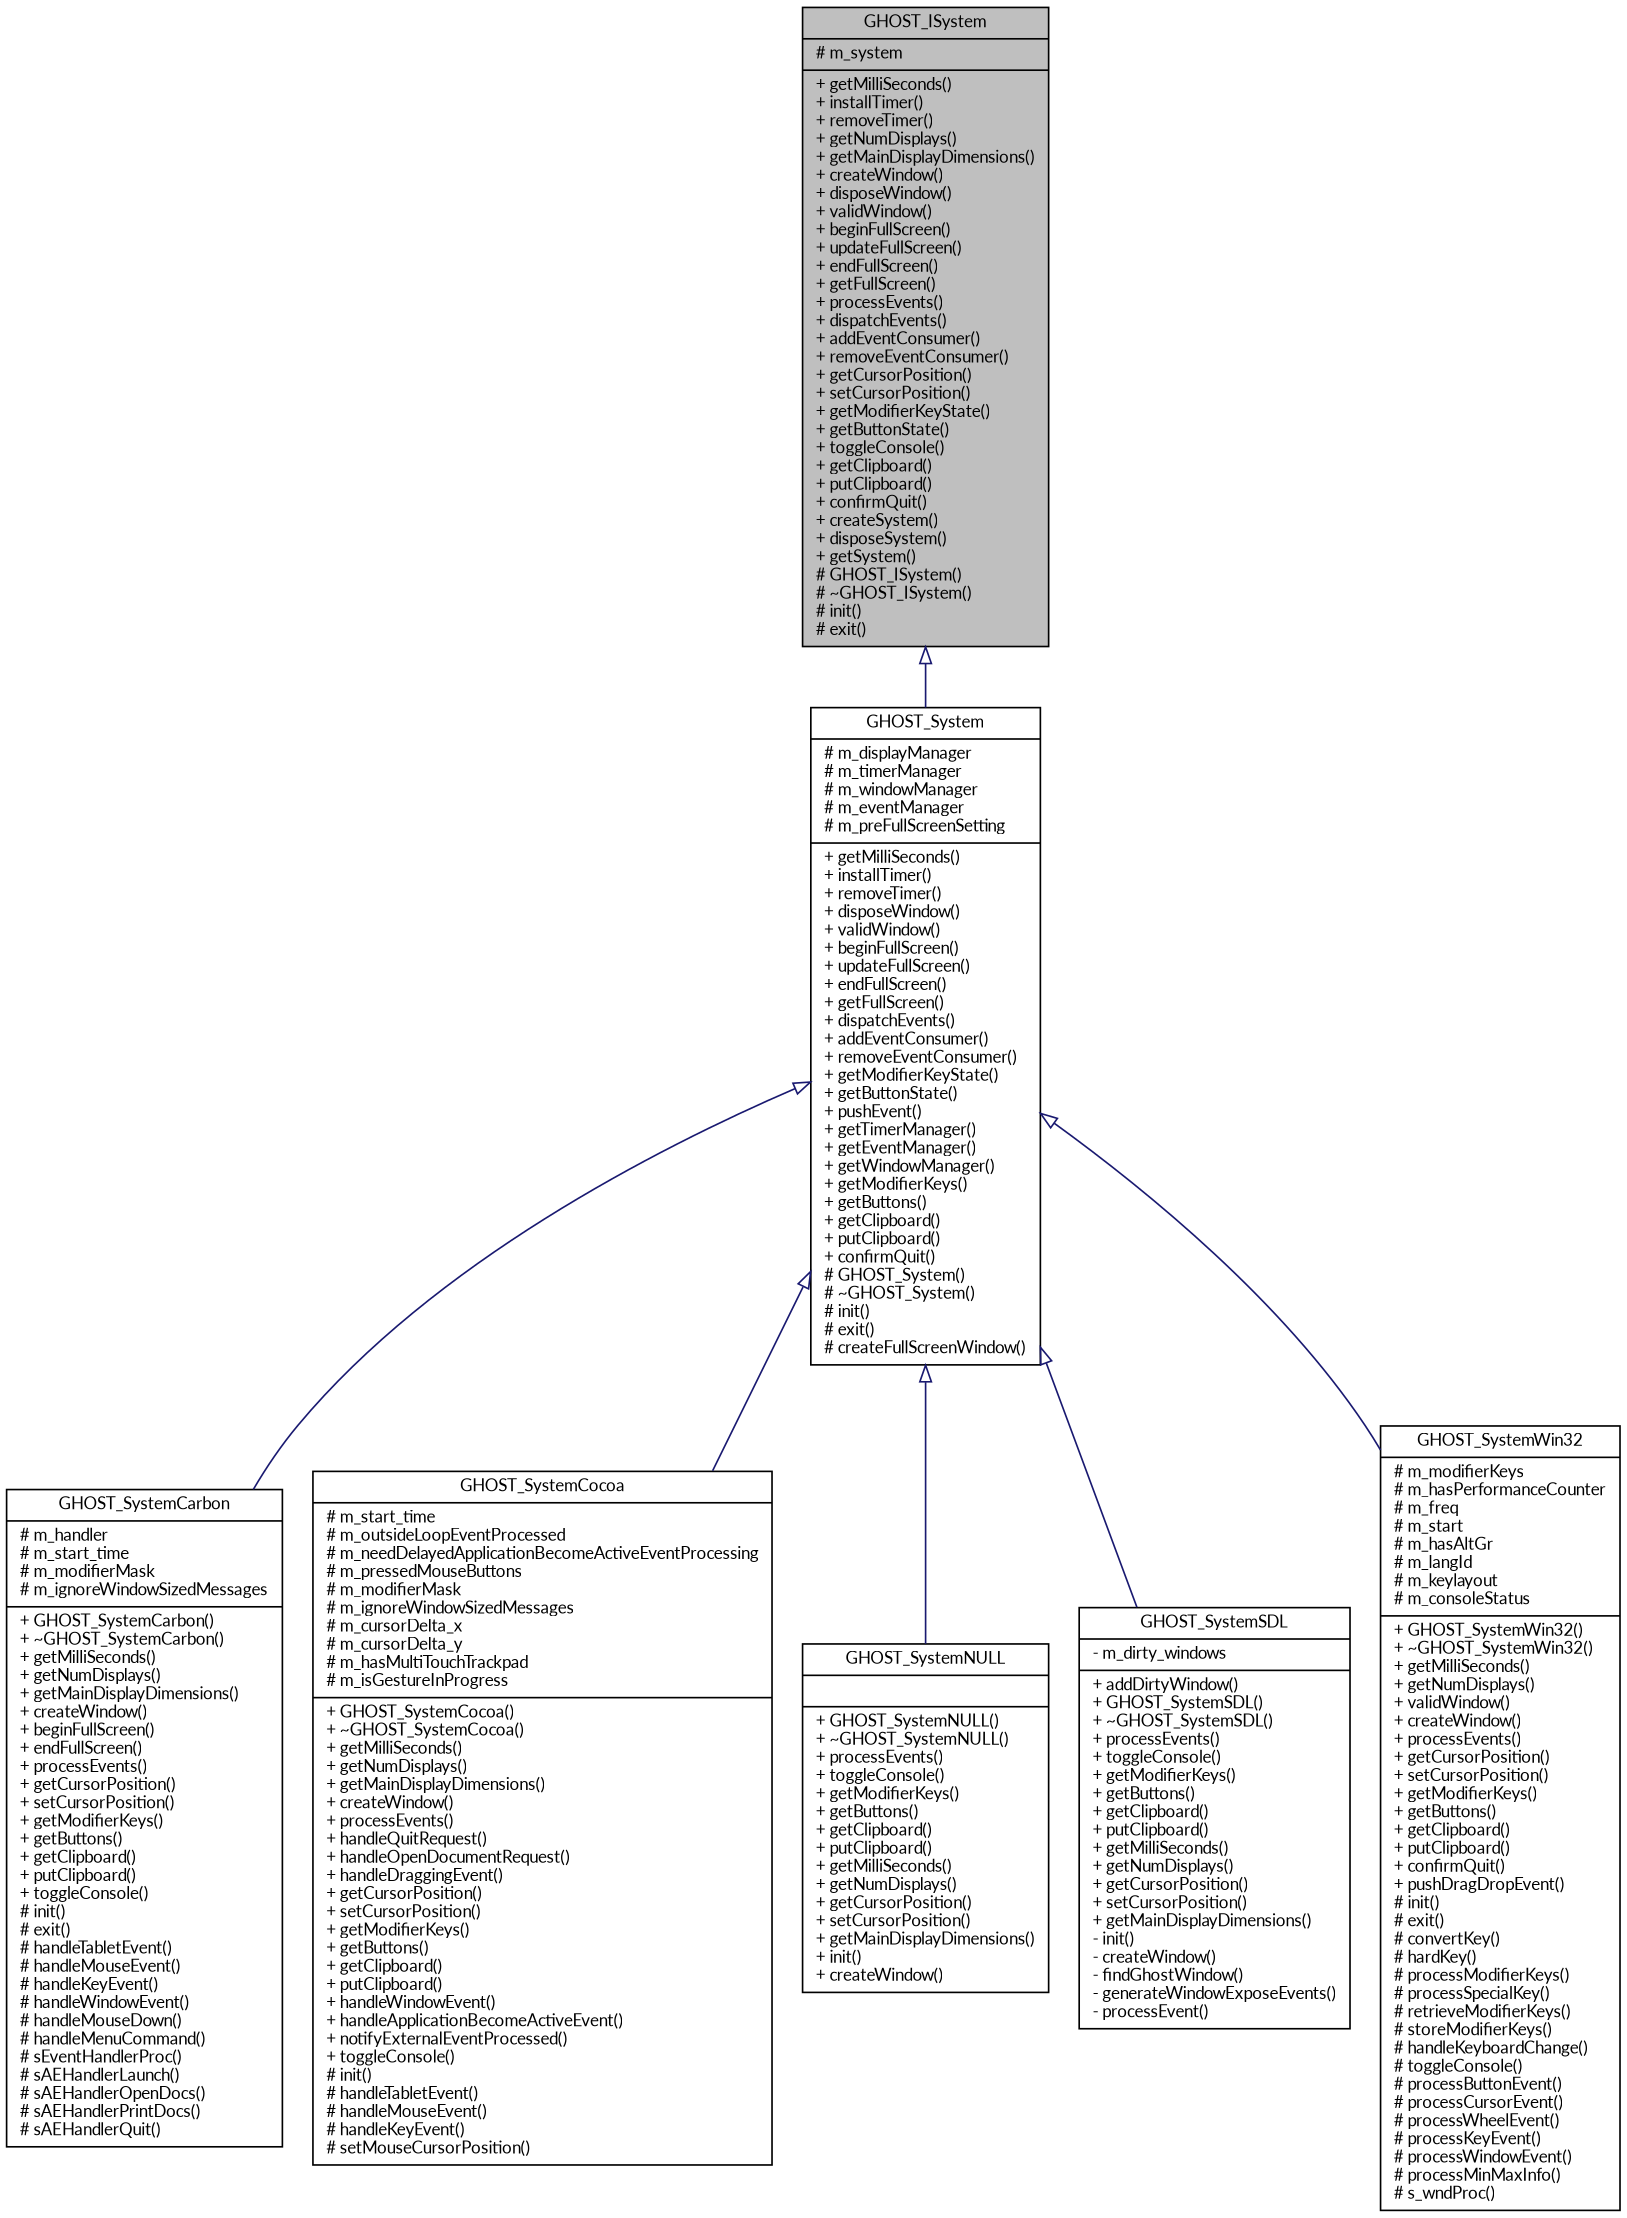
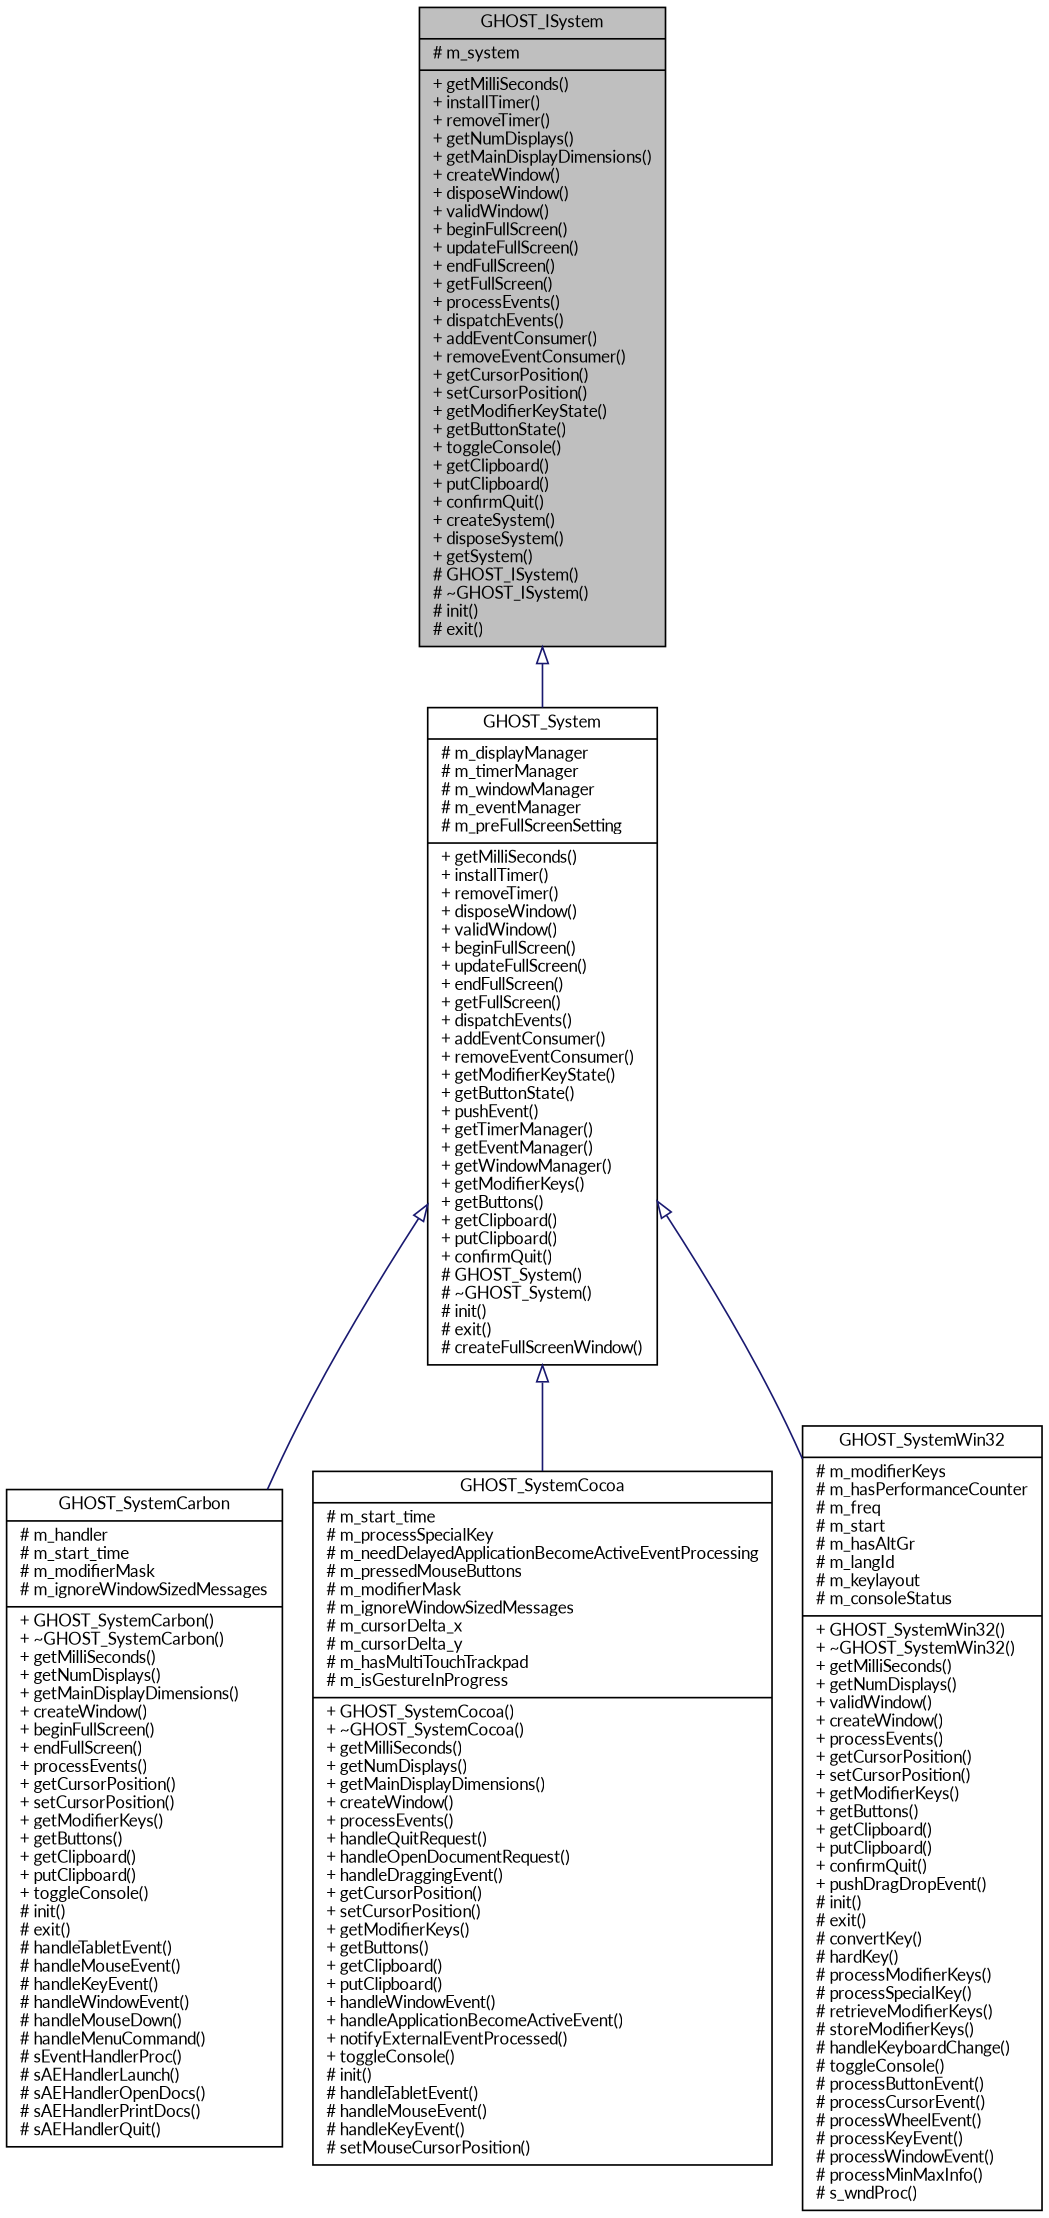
node "GHOST_SystemCocoa": text "# m_outsideLoopEventProcessed" -> "# m_processSpecialKey"
node "GHOST_SystemNULL": removed
node "GHOST_SystemSDL": removed
